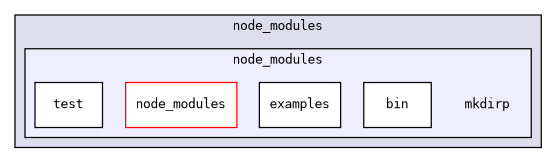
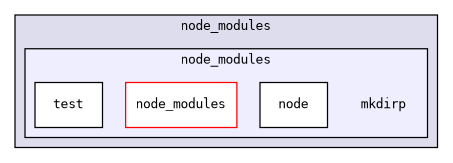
node "examples": removed
node "bin": label "bin" -> "node"
